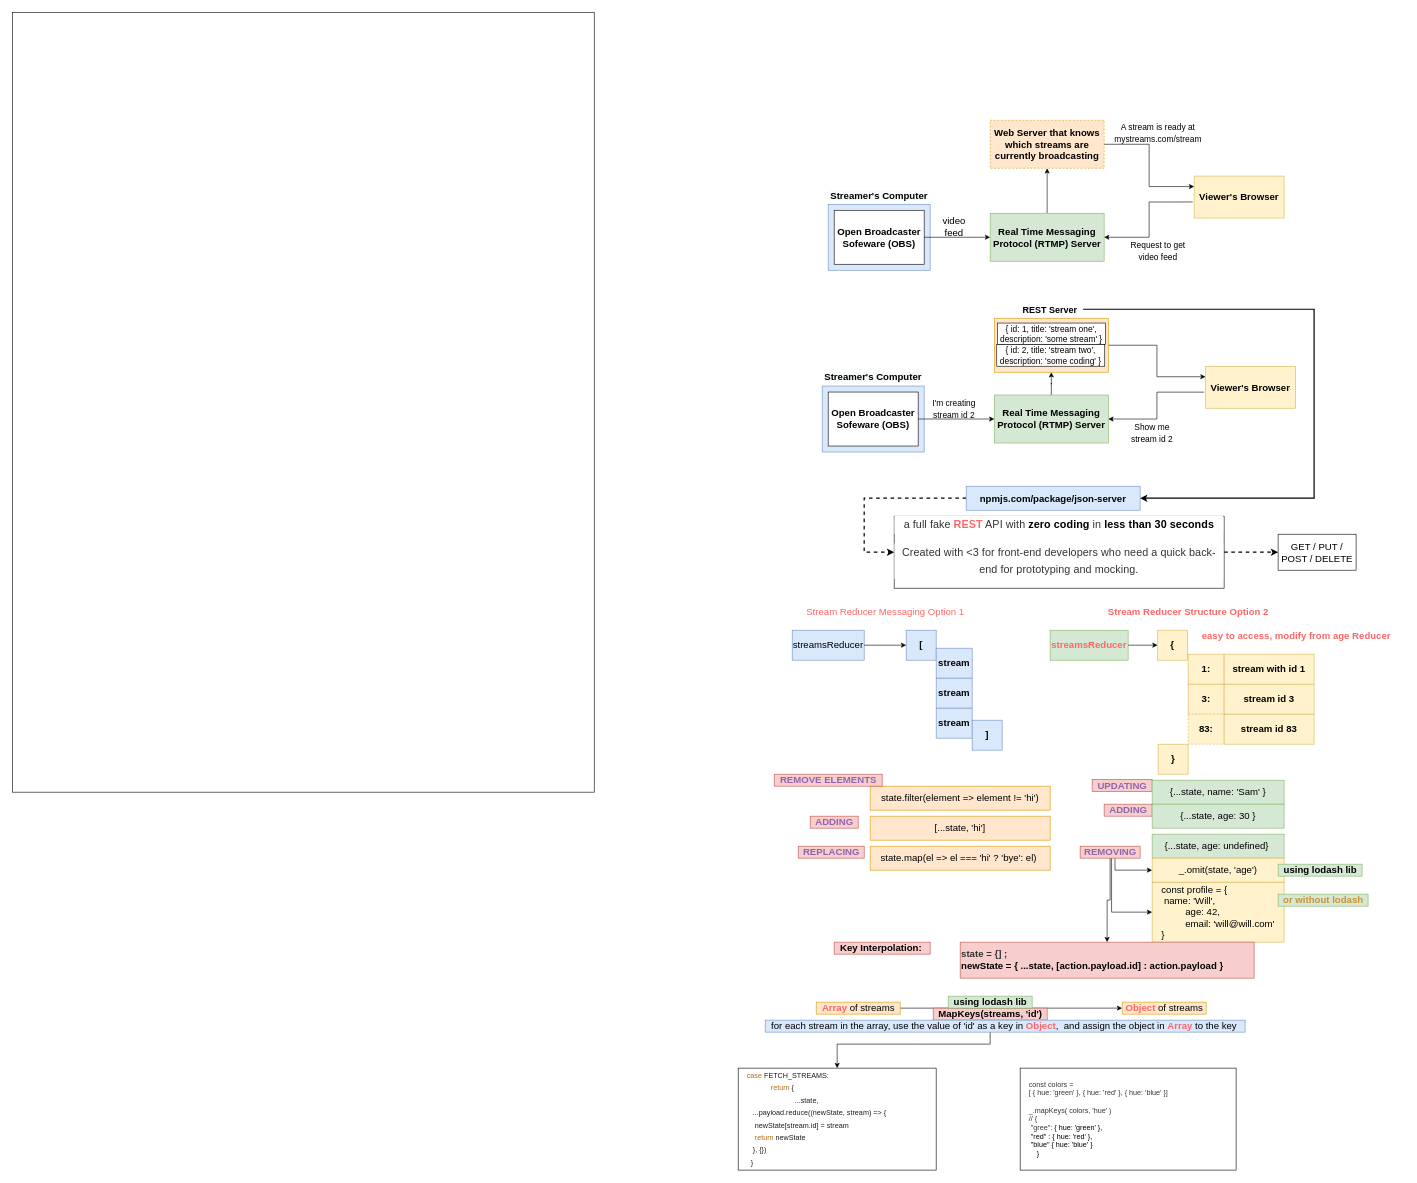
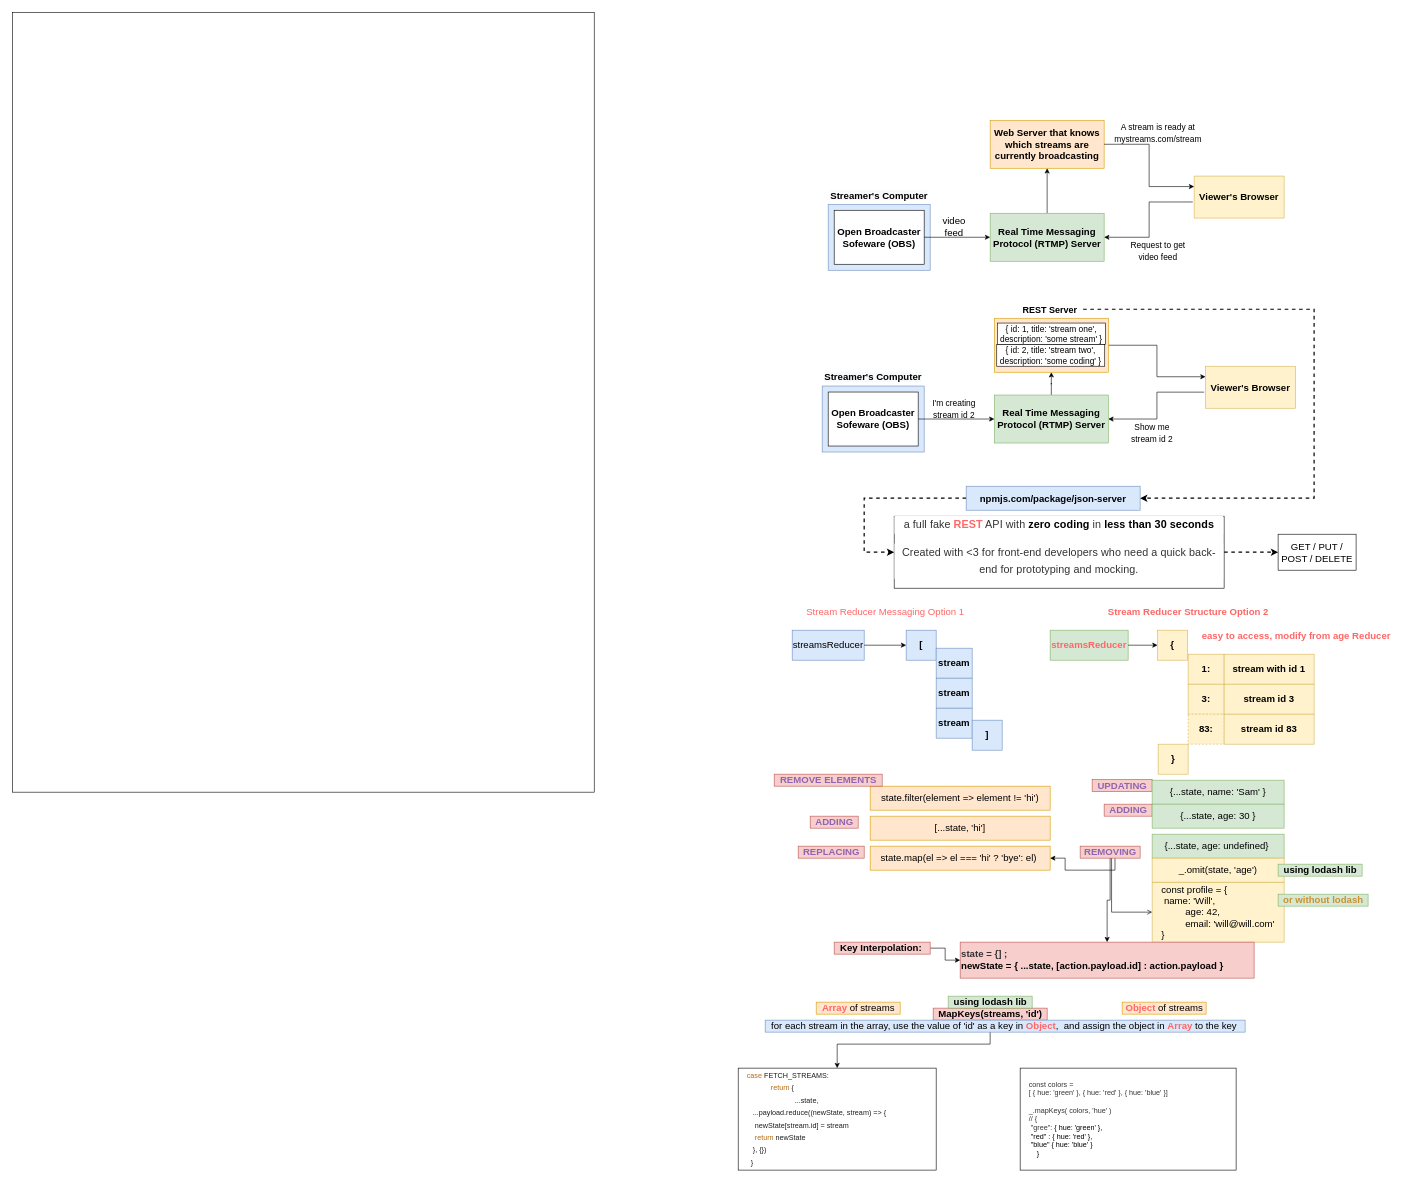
node "Web Server that knows which streams are currently broadcasting": style dashed -> solid
edge "REST Server" -> "npmjs.com/package/json-server": style solid -> dashed
edge "REMOVING" -> "_.omit(state, 'age')": now "REMOVING" -> "state.map(el => el === 'hi' ? 'bye': el)"
edge "REMOVING" -> "const profile = { name: 'Will', age: 42, email: 'will@will.com' }": arrowhead classic -> open
edge "Key Interpolation:" -> "state = {] ; newState = { ...state, [action.payload.id] : action.payload }": added
edge "Array of streams" -> "Object of streams": removed
